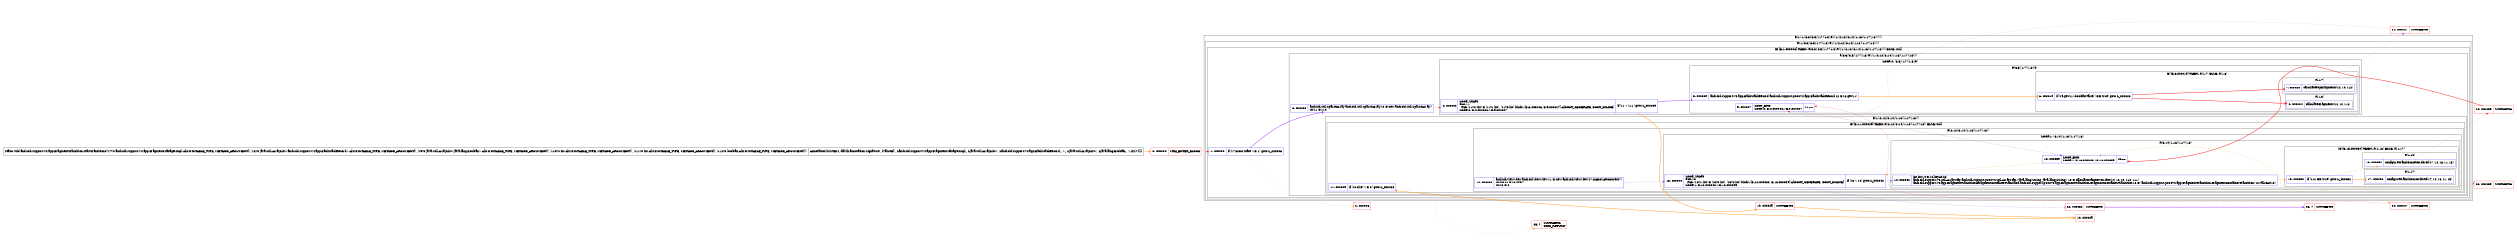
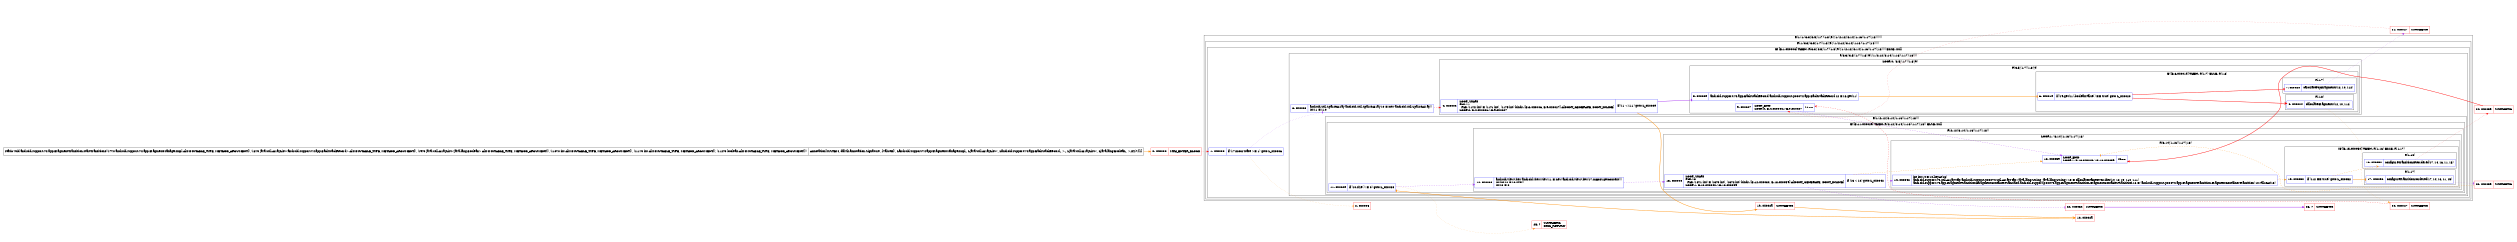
edge "1: 0x0003" -> "3: 0x0006": style bold -> dotted
edge "18: 0x0059" -> "13: 0x0040": reversed
edge "11: 0x002e" -> "12: 0x0030": added
